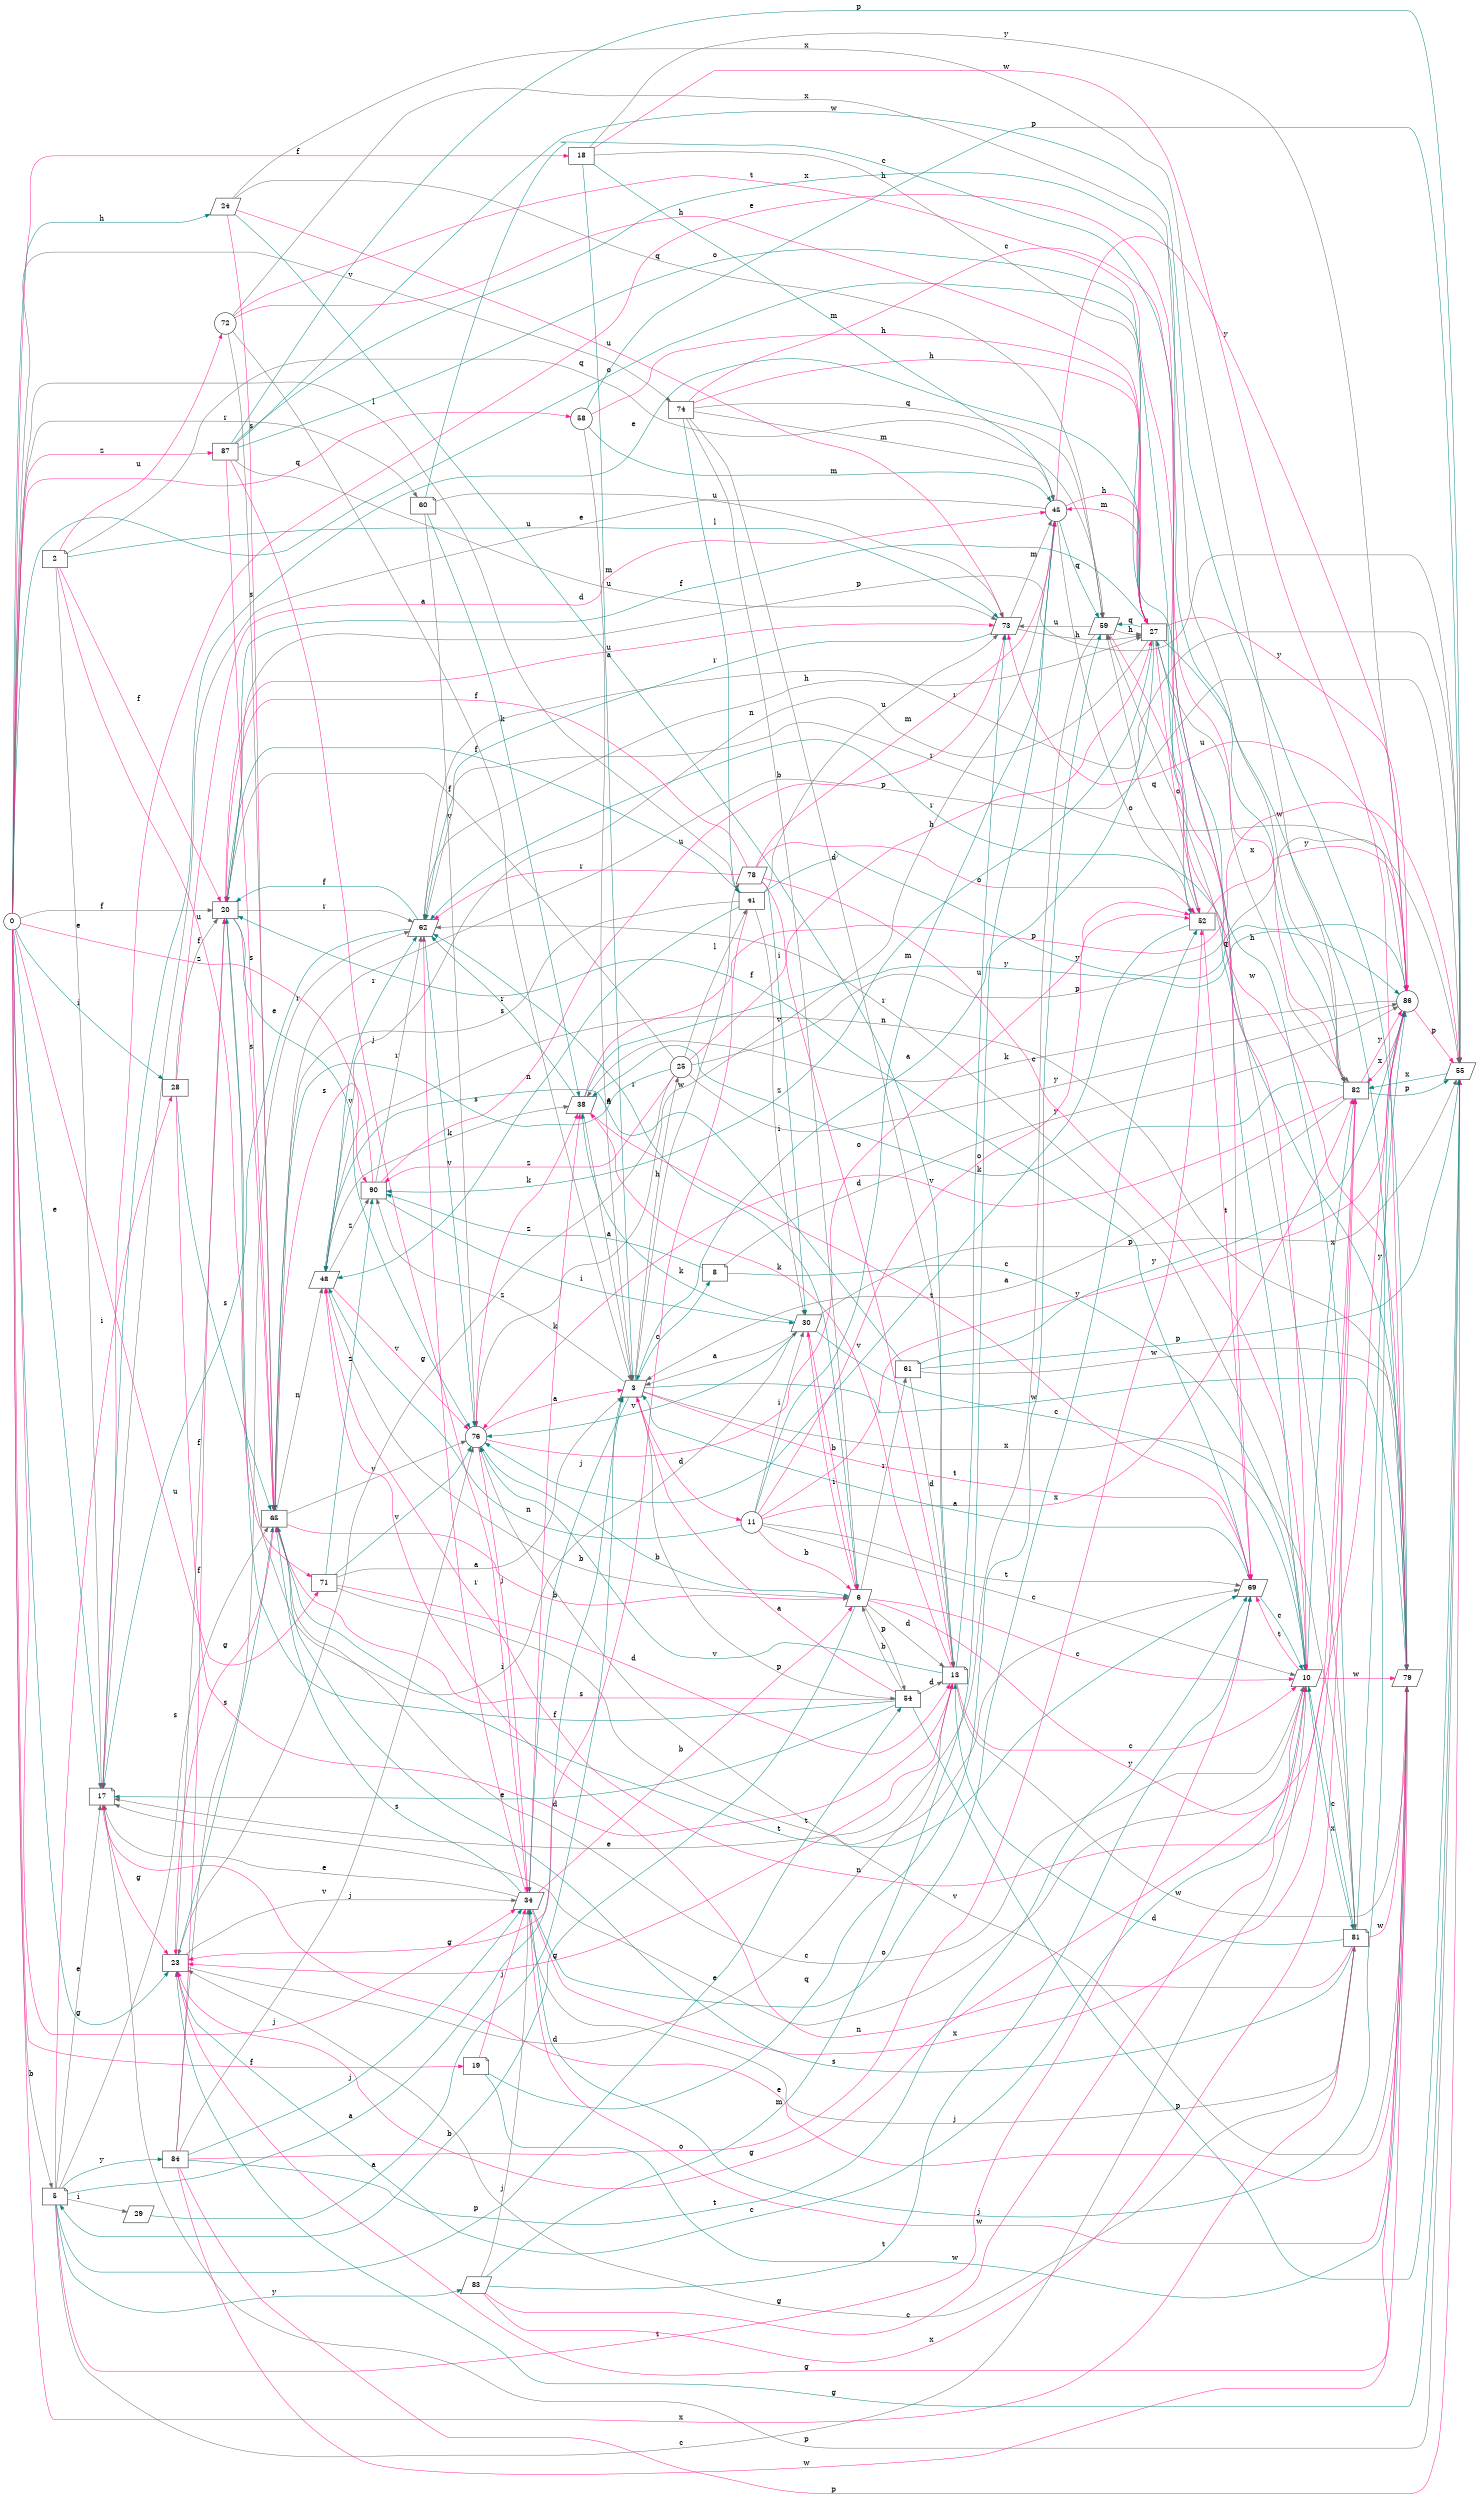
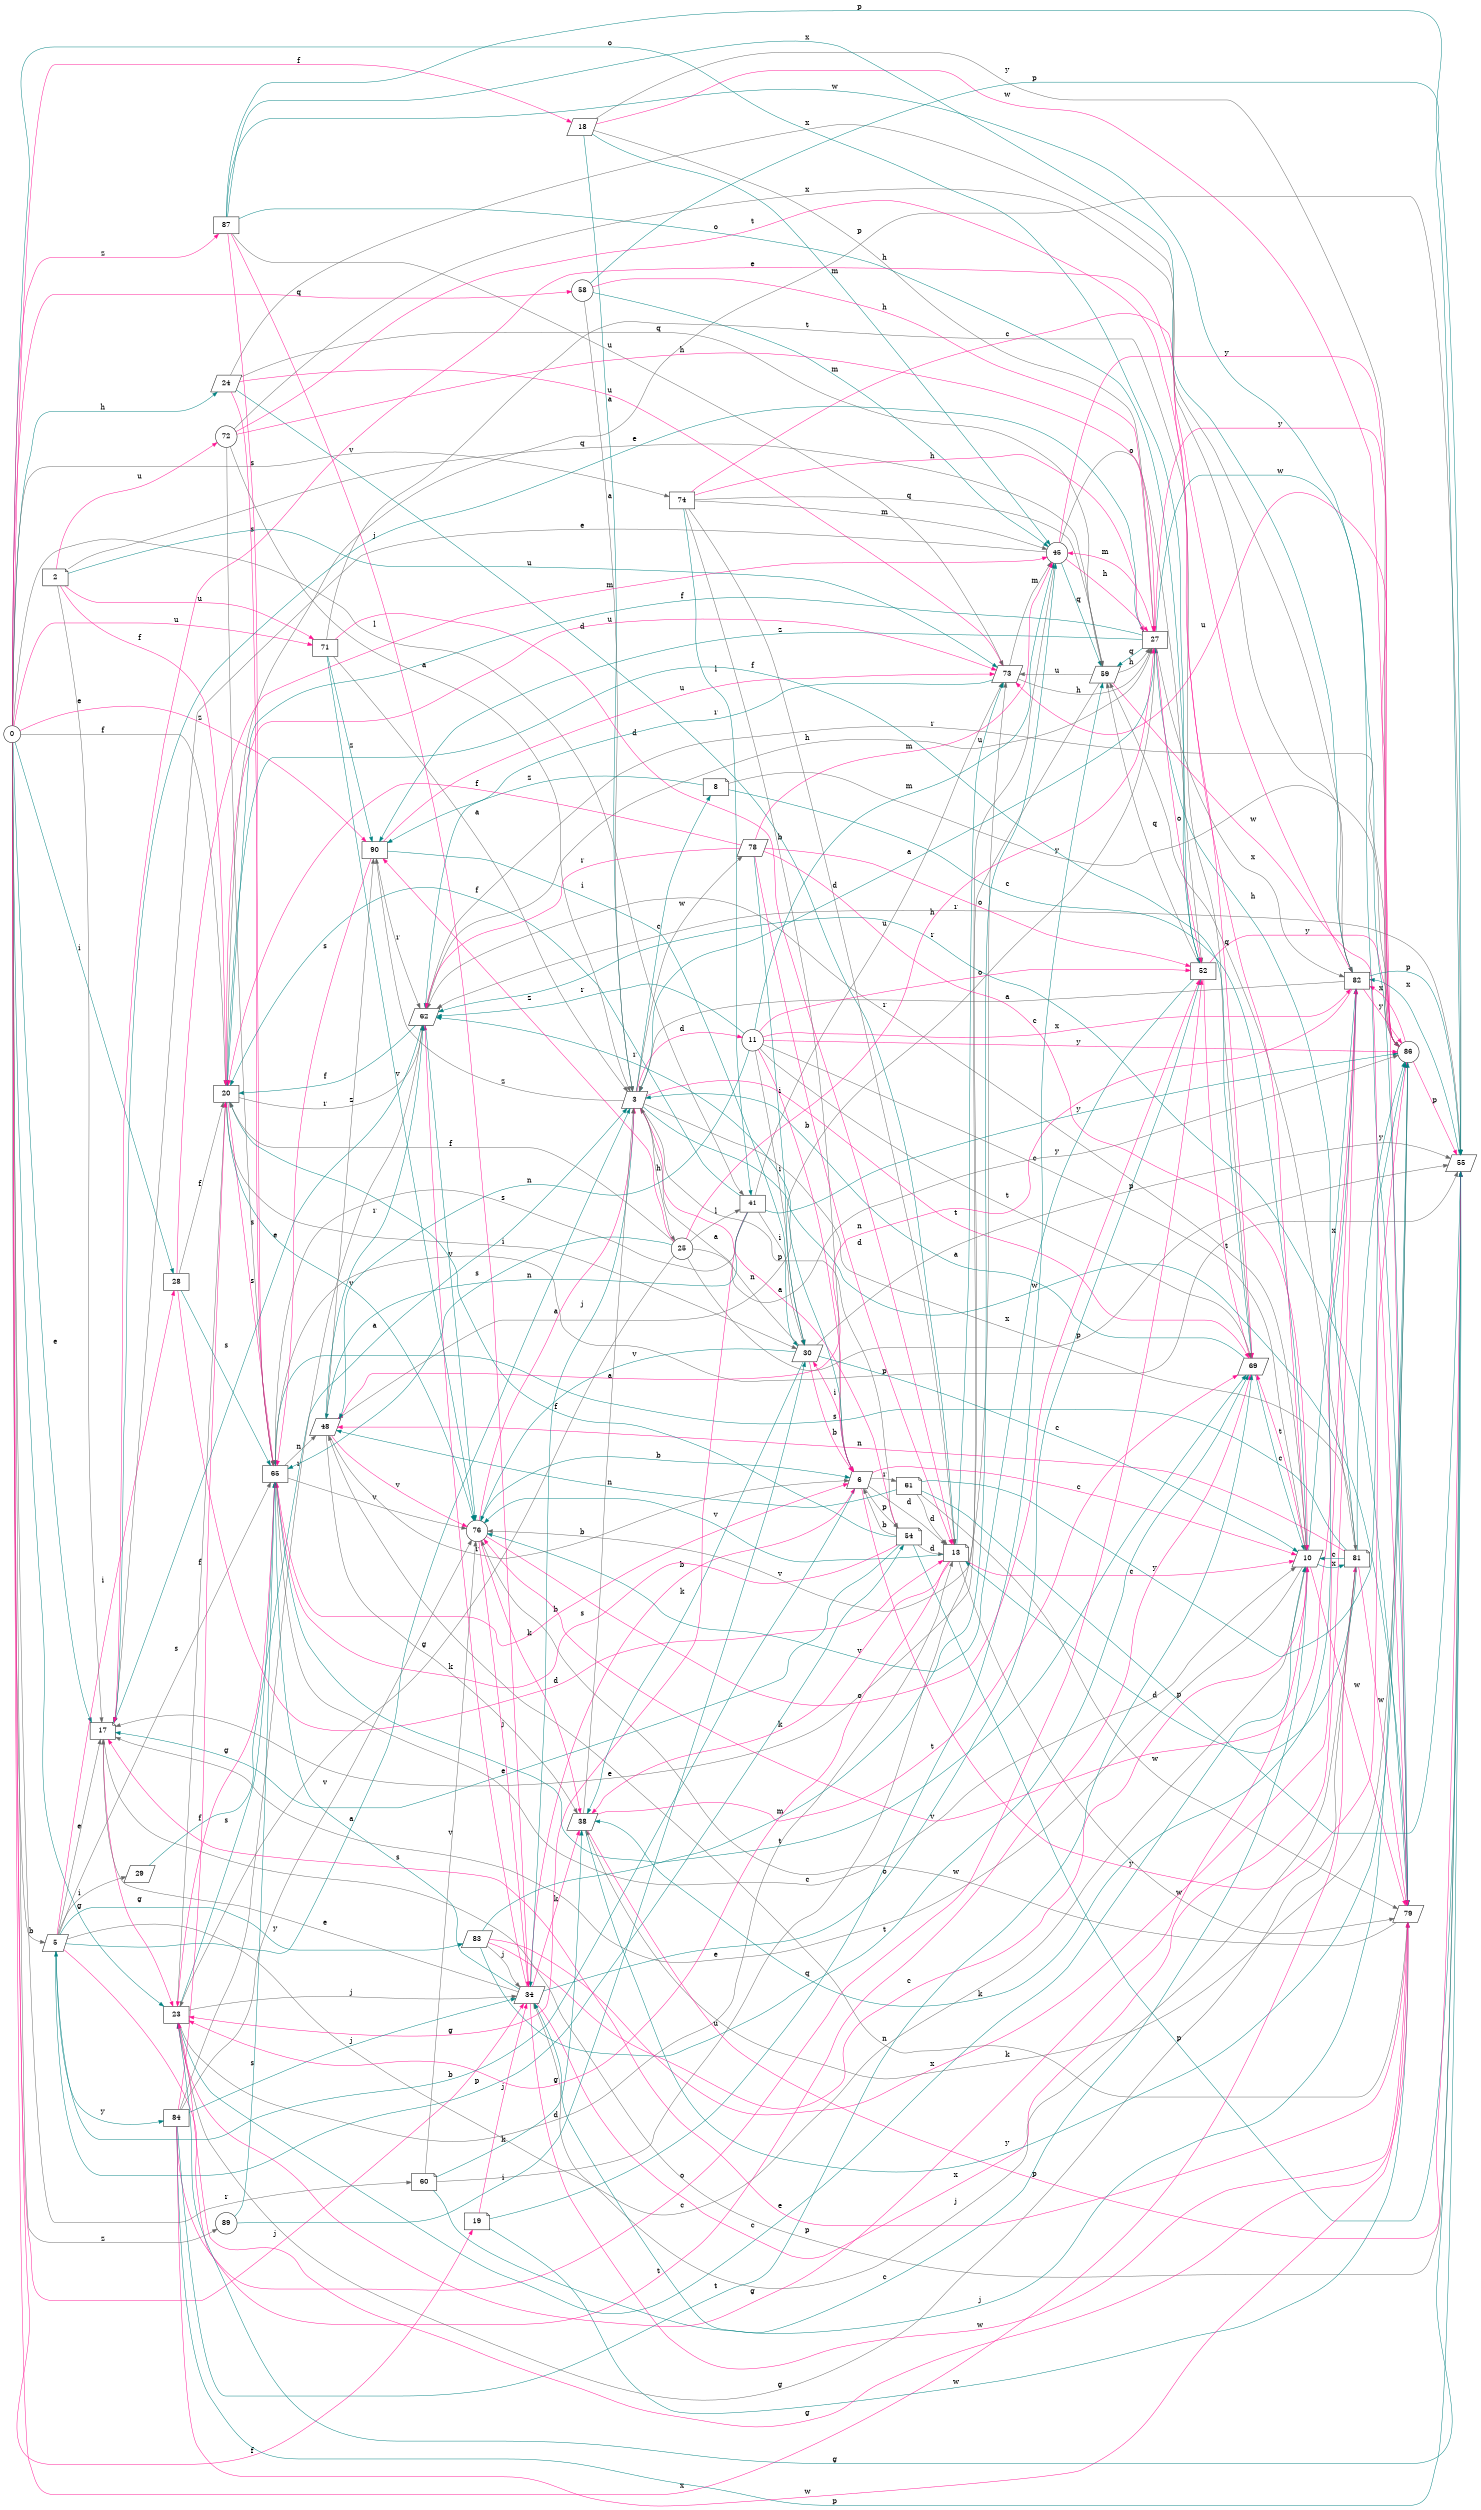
node "18": shape box -> parallelogram
edge "38" -> "62": now "11" -> "62"
edge "79" -> "76": label "v" -> "w"
node "5": shape note -> parallelogram
node "89": added
edge "84" -> "55": color deeppink -> teal
